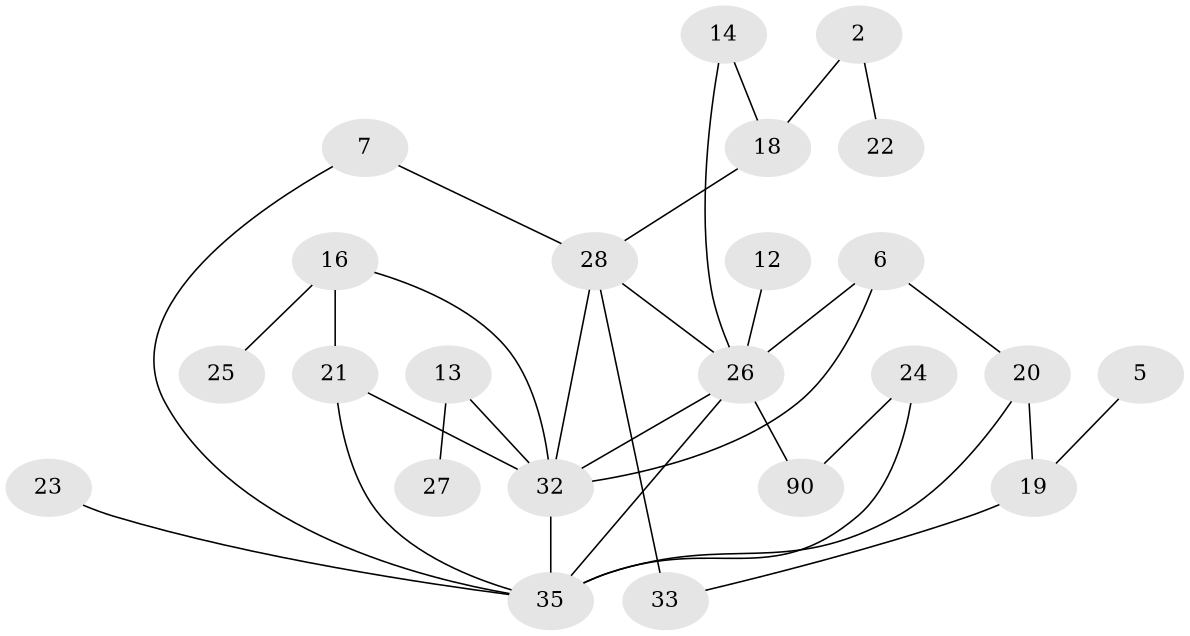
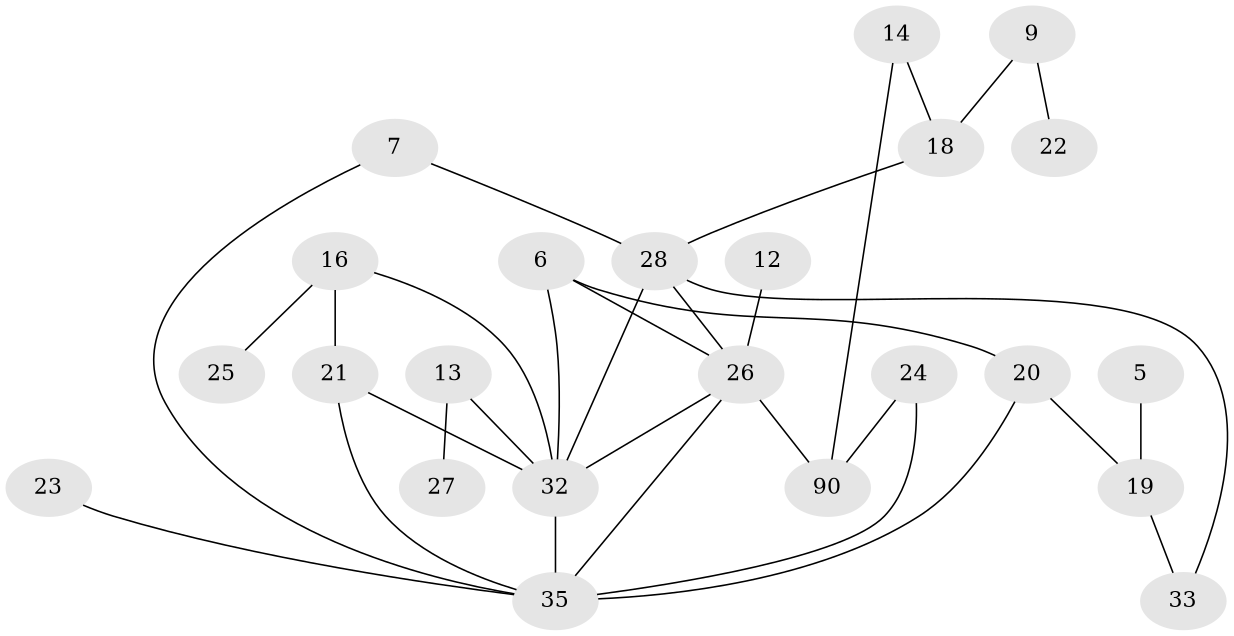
node "2": label "2" -> "9"
edge "14" -- "26": now "14" -- "90"
